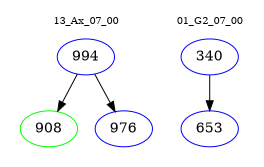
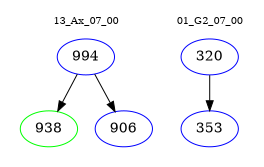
node "340": label "340" -> "320"
node "908": label "908" -> "938"
node "976": label "976" -> "906"
node "653": label "653" -> "353"
